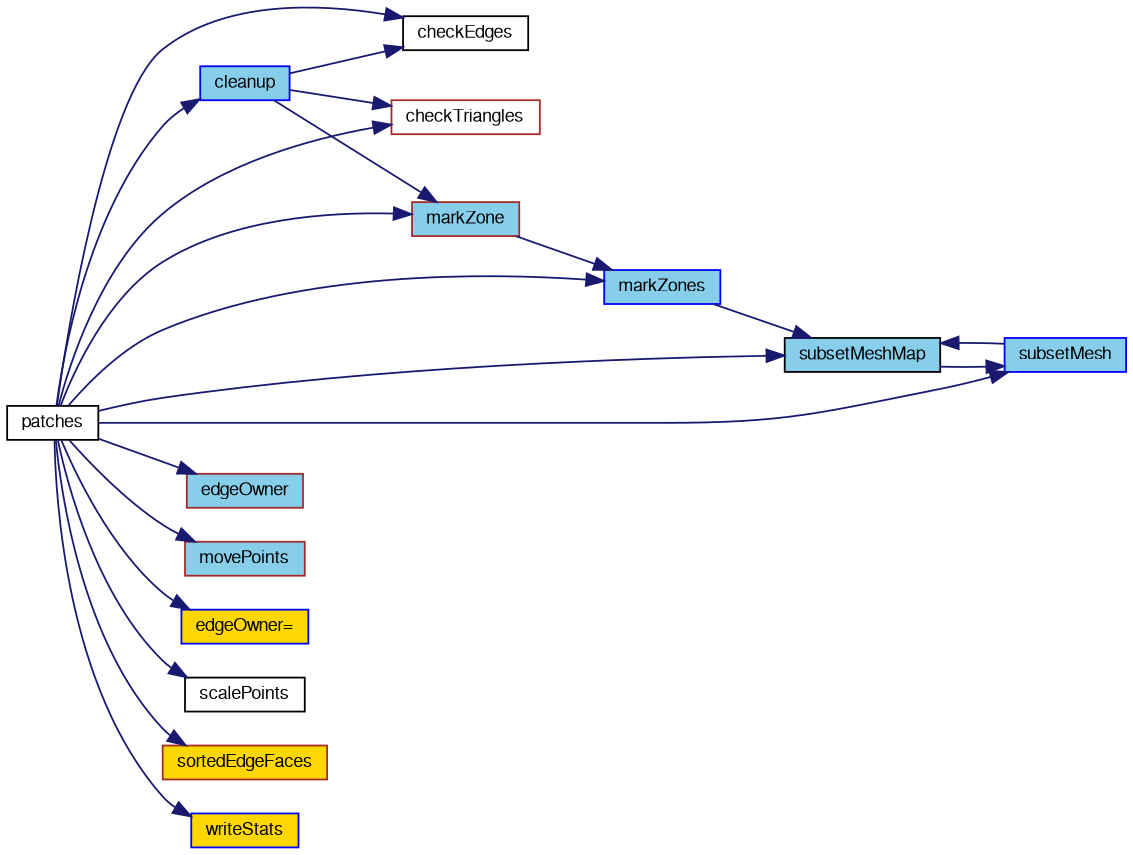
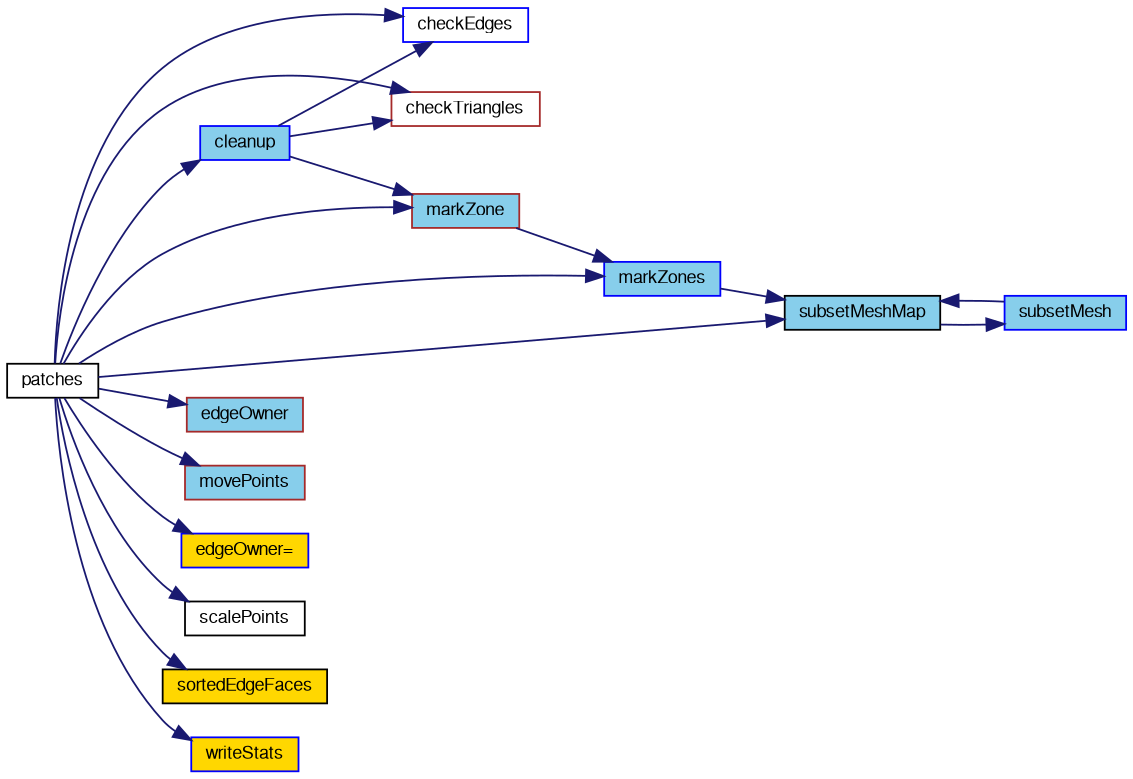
node "checkEdges": color black -> blue
edge "patches" -> "subsetMesh": removed
node "sortedEdgeFaces": color brown -> black
